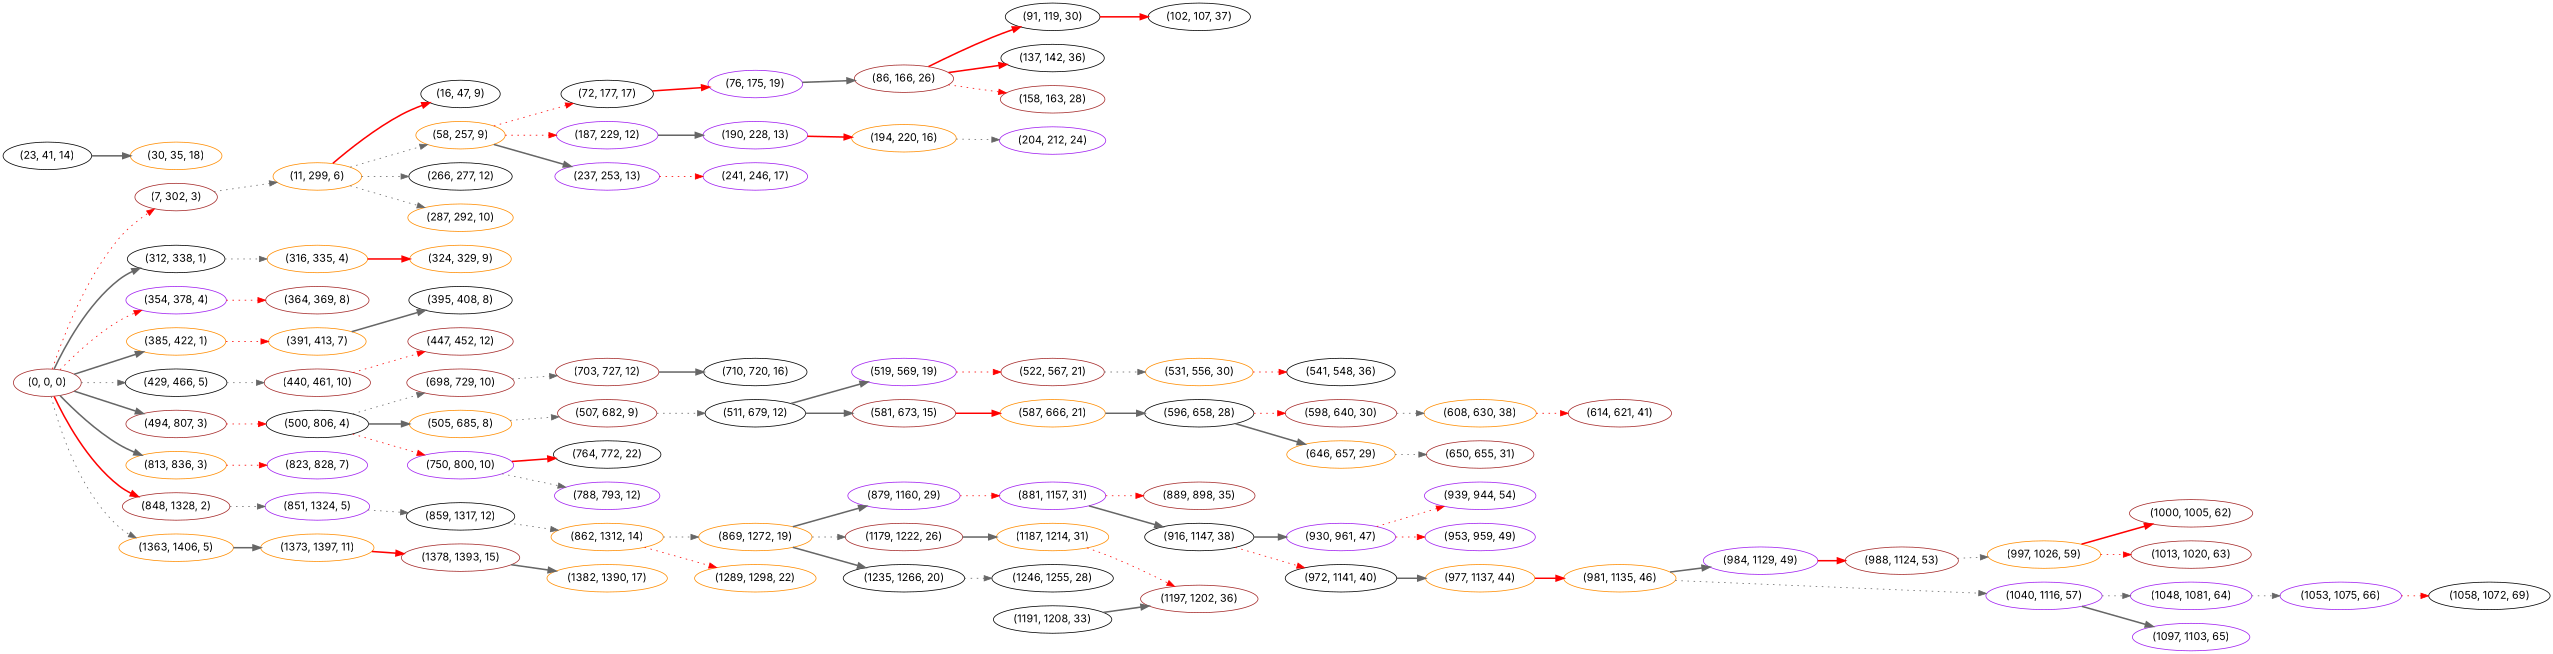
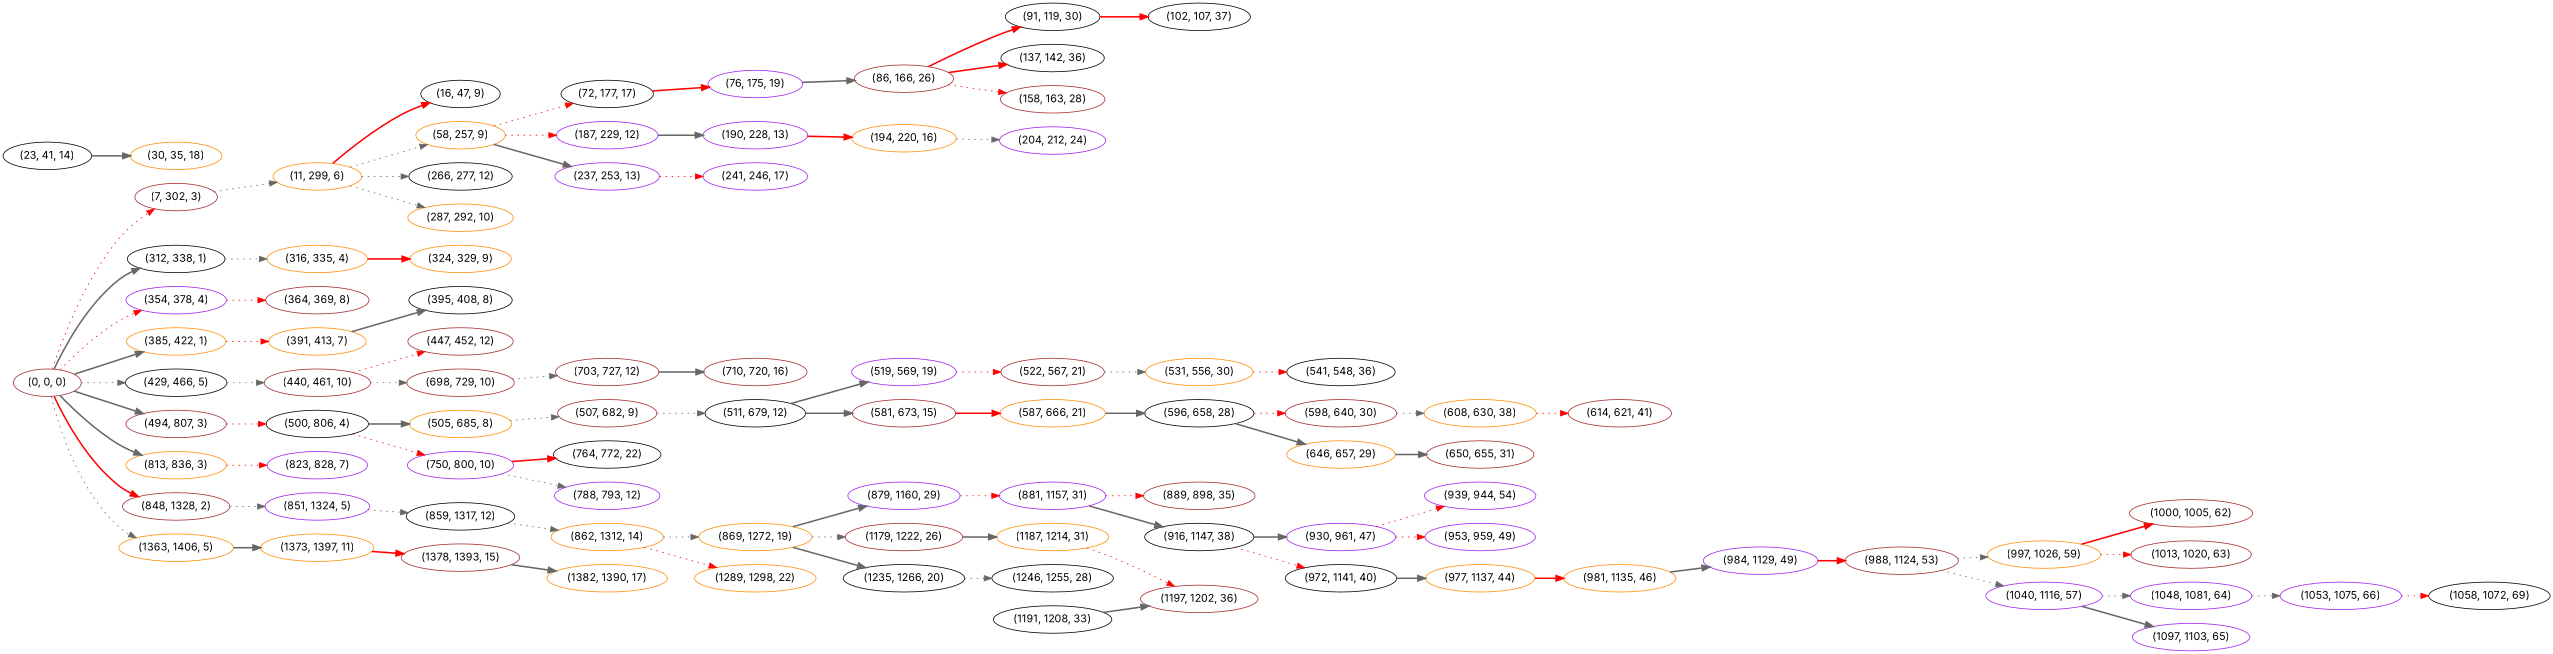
node "(710, 720, 16)": color black -> brown
edge "(500, 806, 4)" -> "(698, 729, 10)": now "(440, 461, 10)" -> "(698, 729, 10)"
edge "(646, 657, 29)" -> "(650, 655, 31)": style dotted -> bold
edge "(981, 1135, 46)" -> "(1040, 1116, 57)": now "(988, 1124, 53)" -> "(1040, 1116, 57)"
